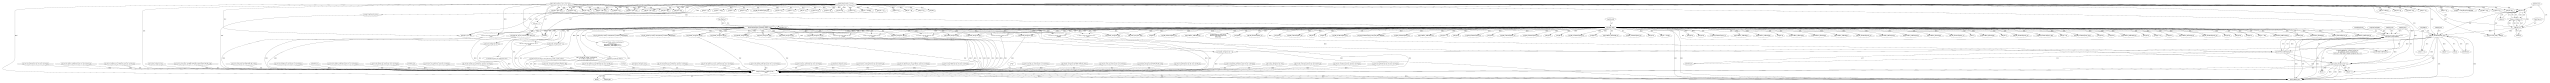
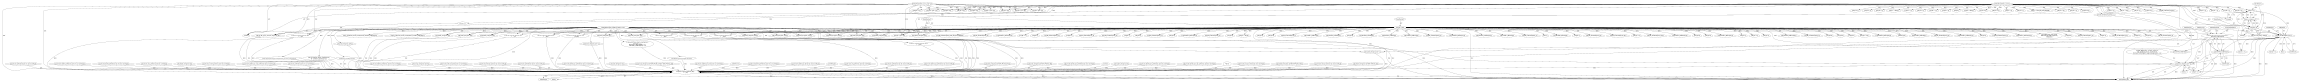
edge "(MethodParameterIn,u_int len)" -> "(Call,len != 6)": now "(MethodParameterIn,u_int len)" -> "(Literal,8)"
node "(Call,EXTRACT_16BITS(tptr+4))": added
